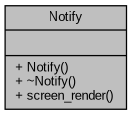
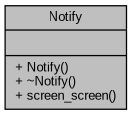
node "Notify": text "+ screen_render()" -> "+ screen_screen()"
